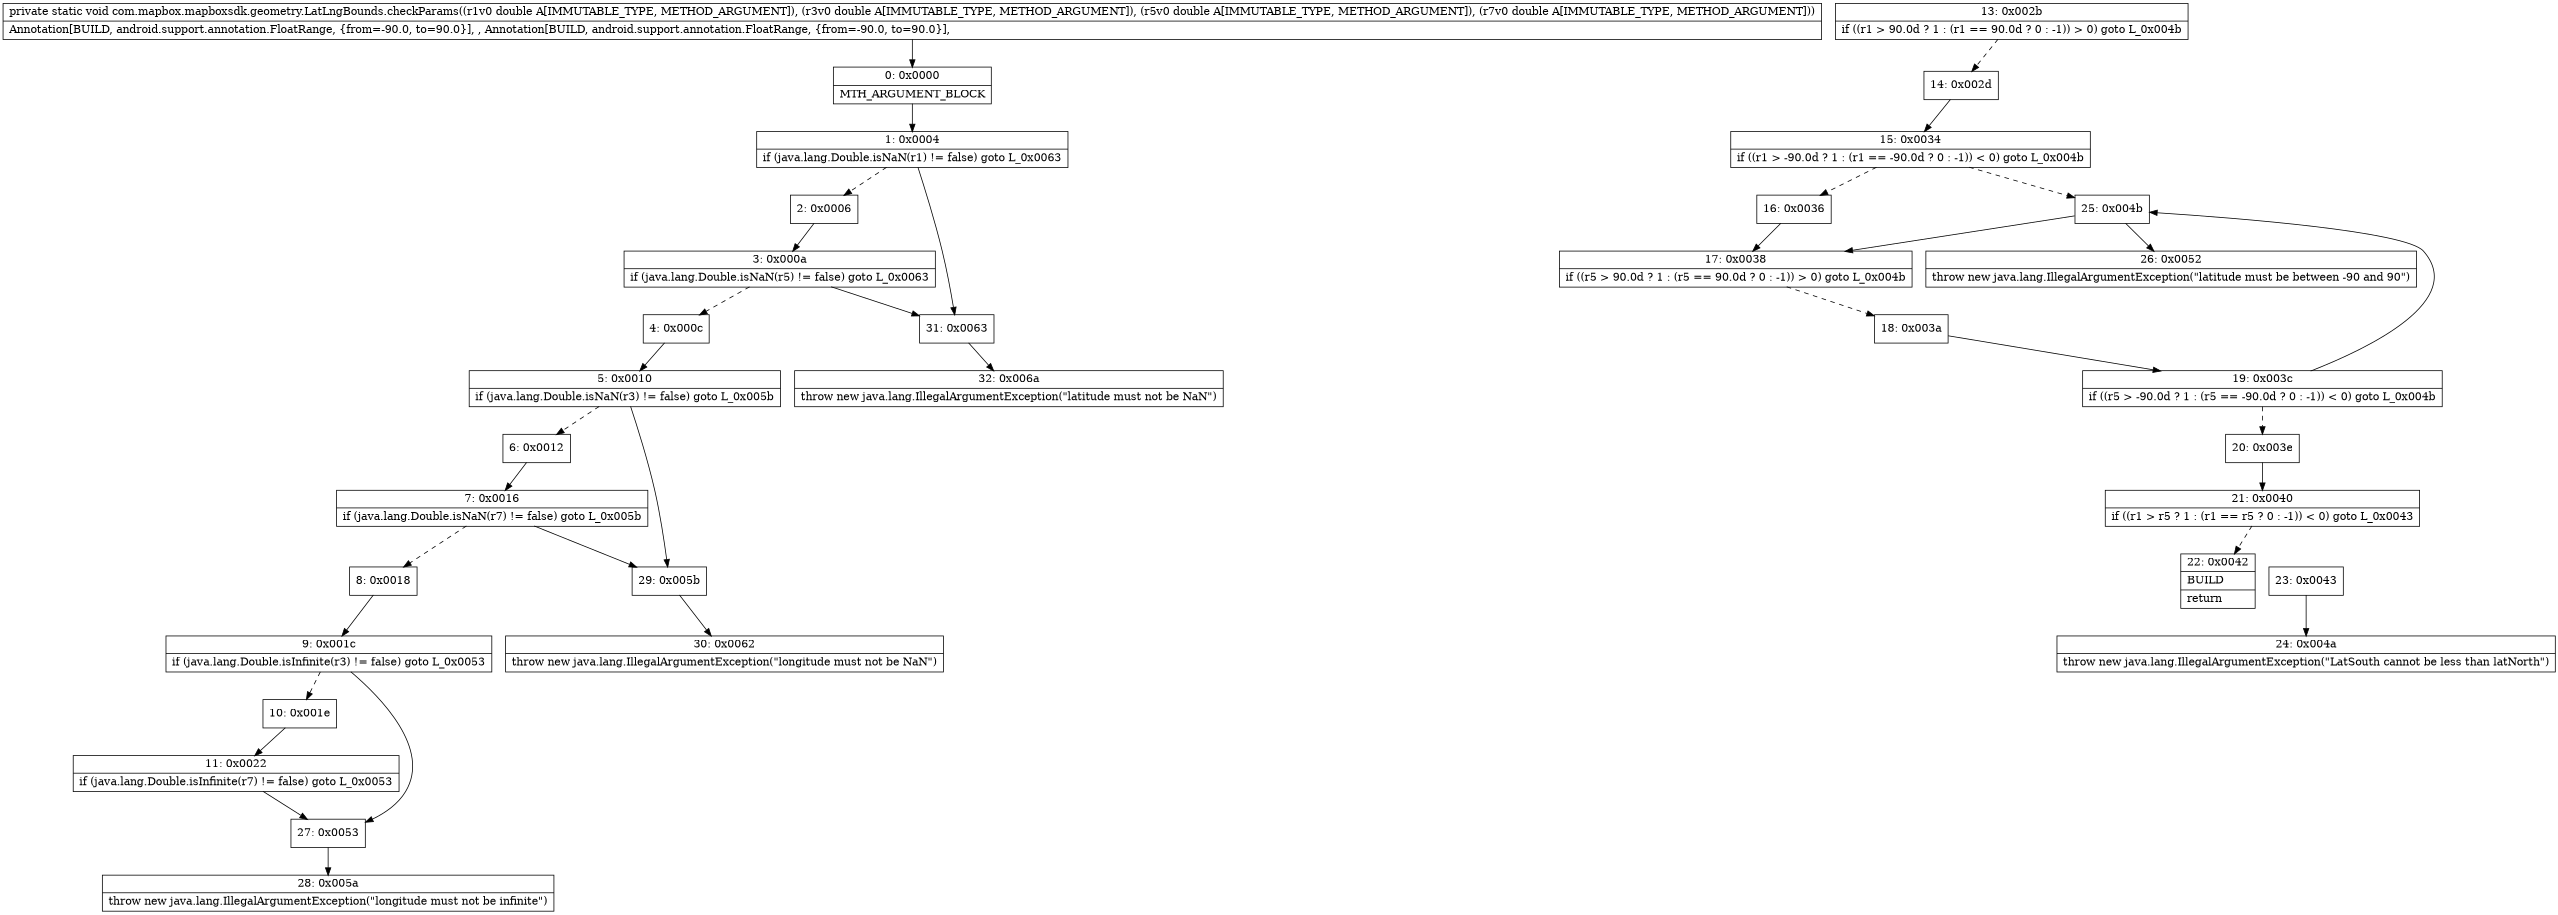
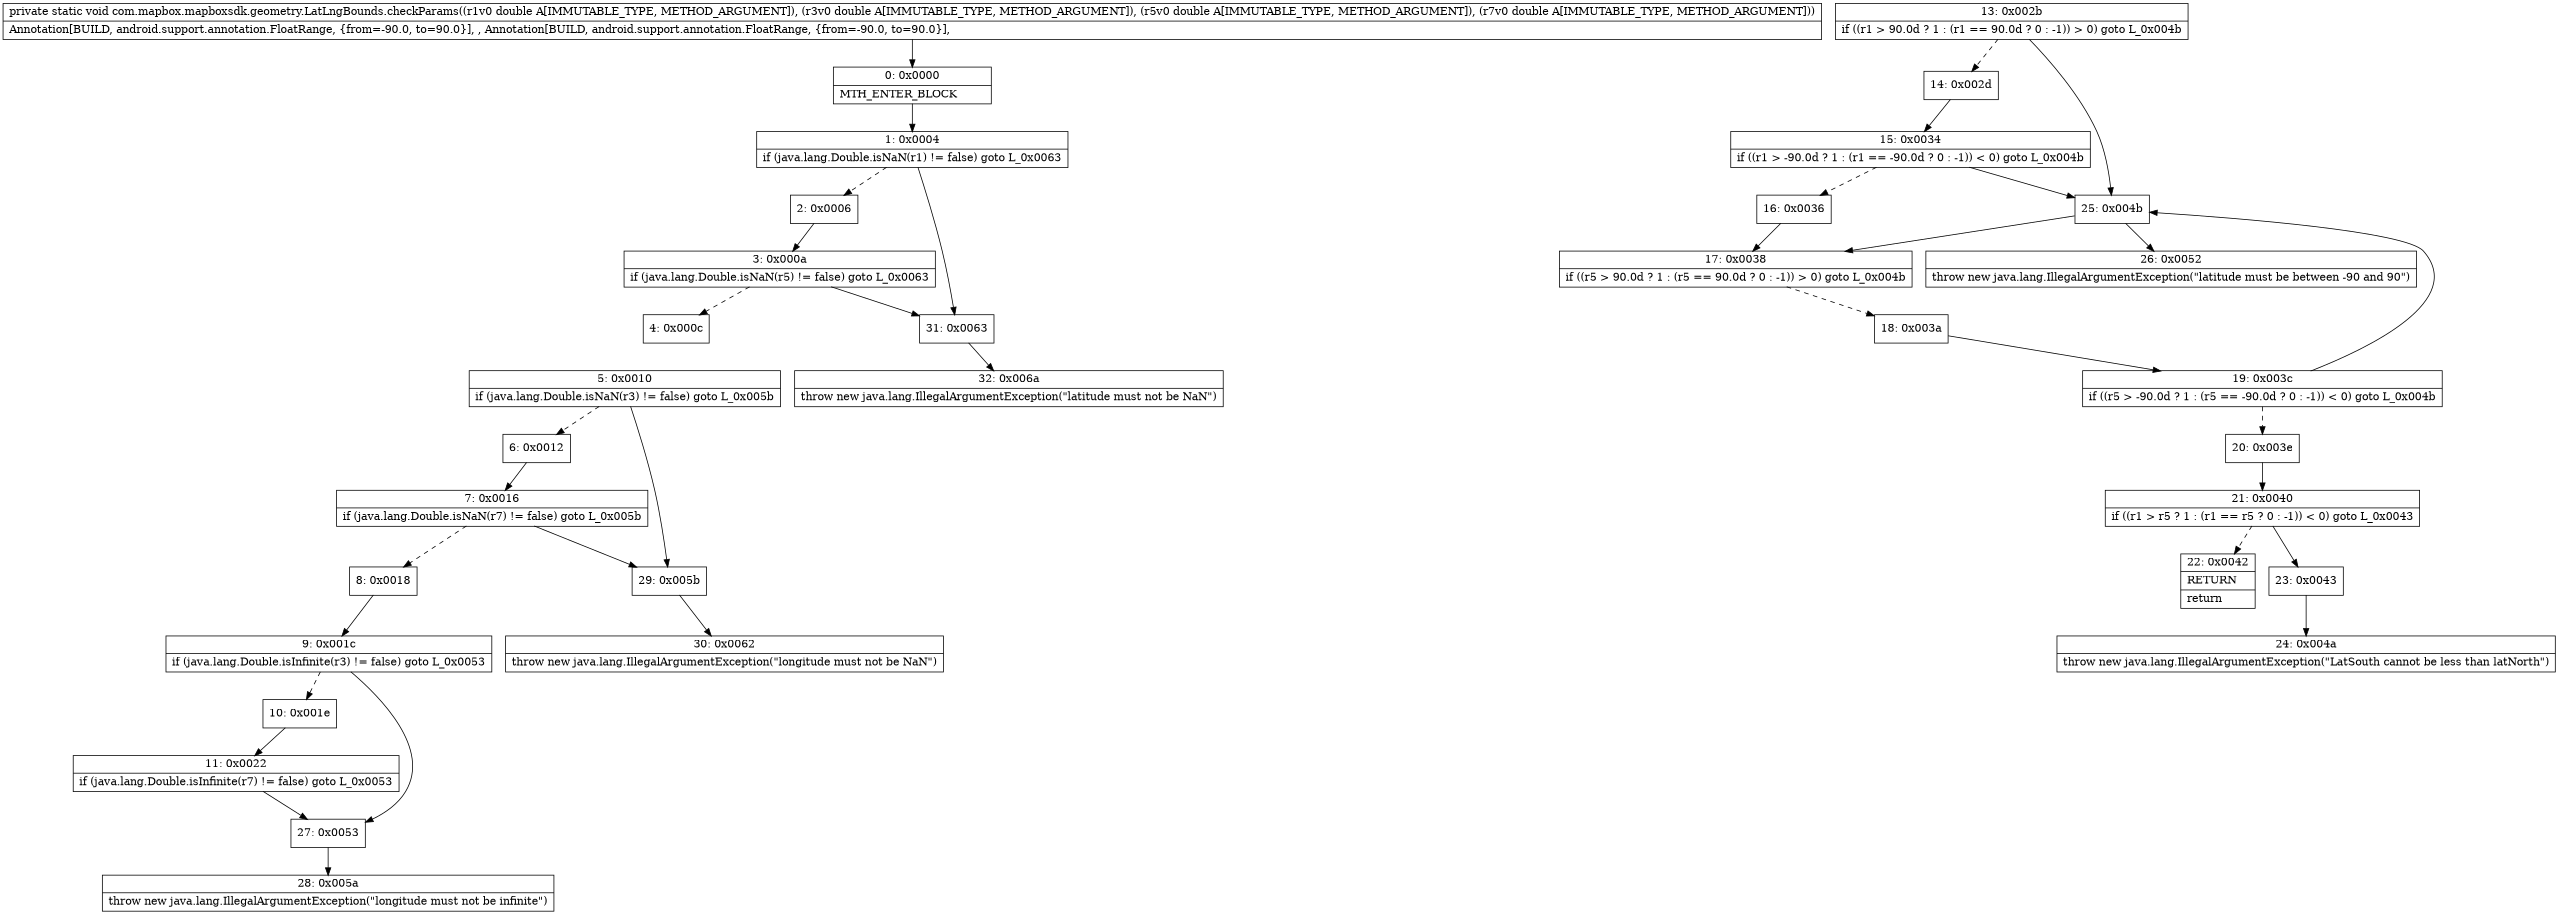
node "0: 0x0000": text "MTH_ARGUMENT_BLOCK" -> "MTH_ENTER_BLOCK"
edge "13: 0x002b" -> "25: 0x004b": added
edge "15: 0x0034" -> "25: 0x004b": style dashed -> solid
edge "4: 0x000c" -> "5: 0x0010": removed
edge "21: 0x0040" -> "23: 0x0043": added
node "22: 0x0042": text "BUILD" -> "RETURN"
